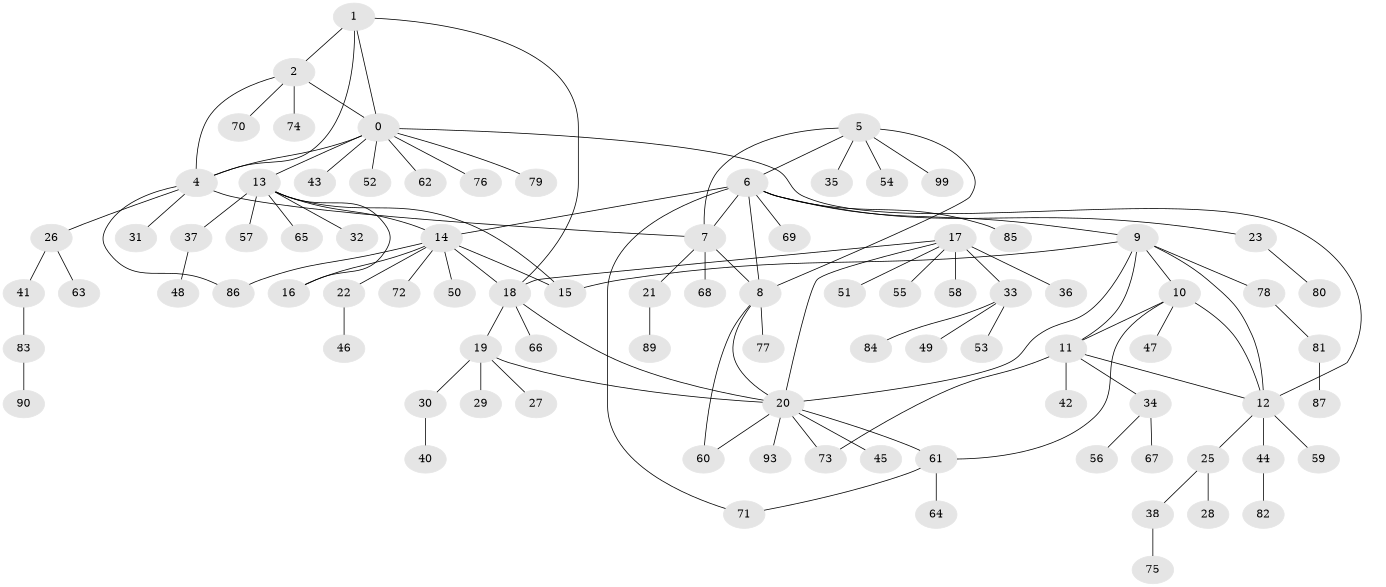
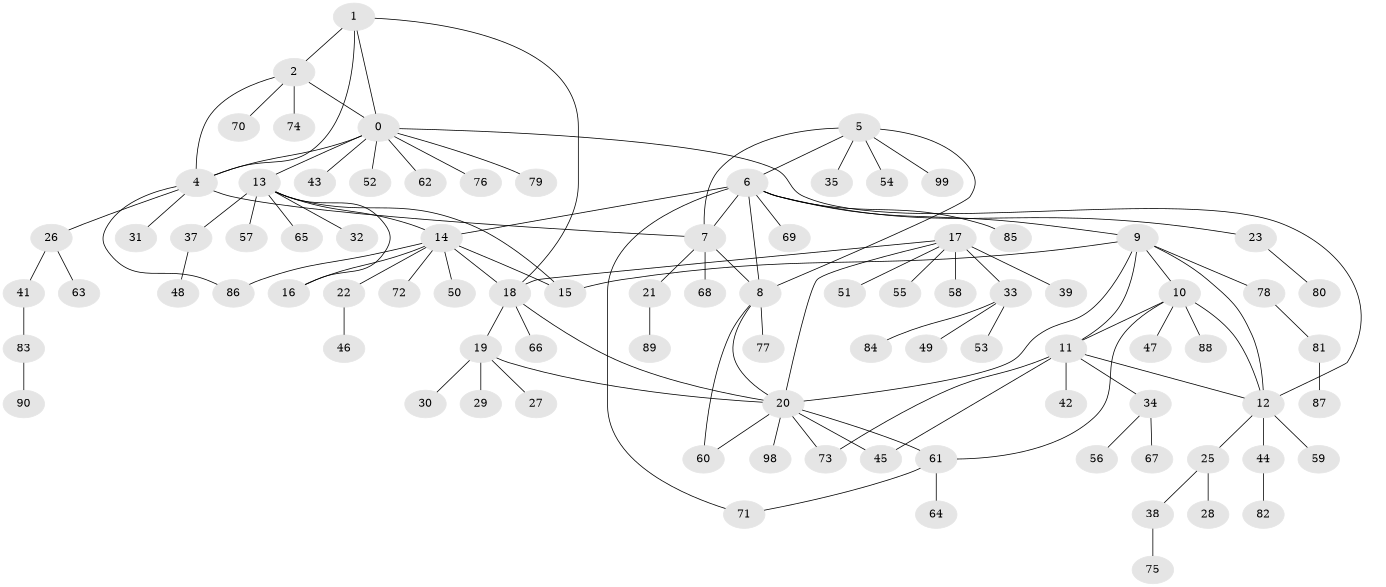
node "36": label "36" -> "39"
node "88": added
edge "11" -- "45": added
node "40": removed
node "93": label "93" -> "98"
